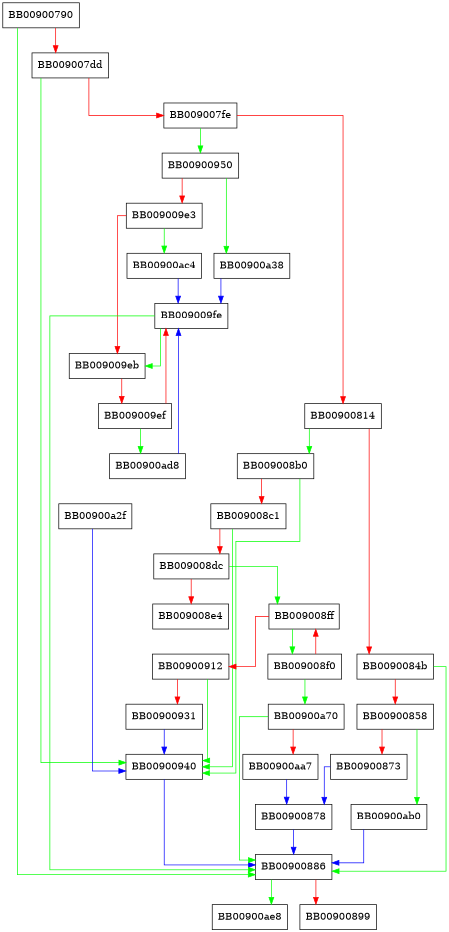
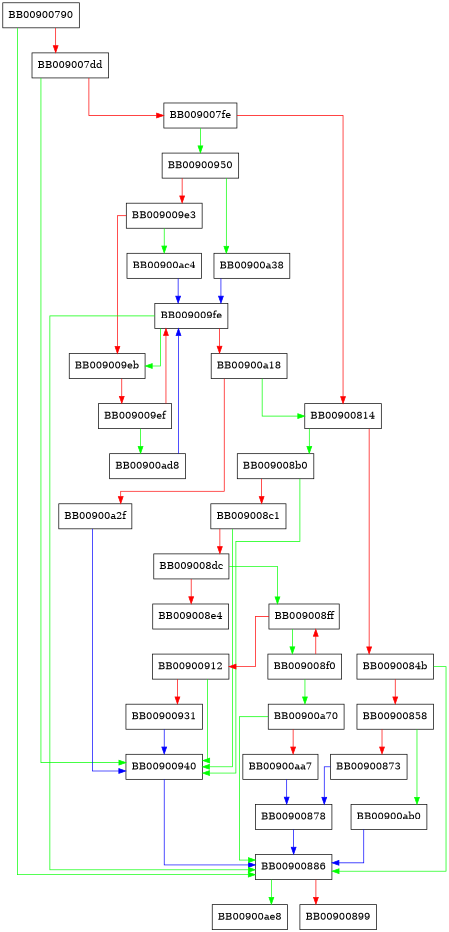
node "BB00900a18": added
